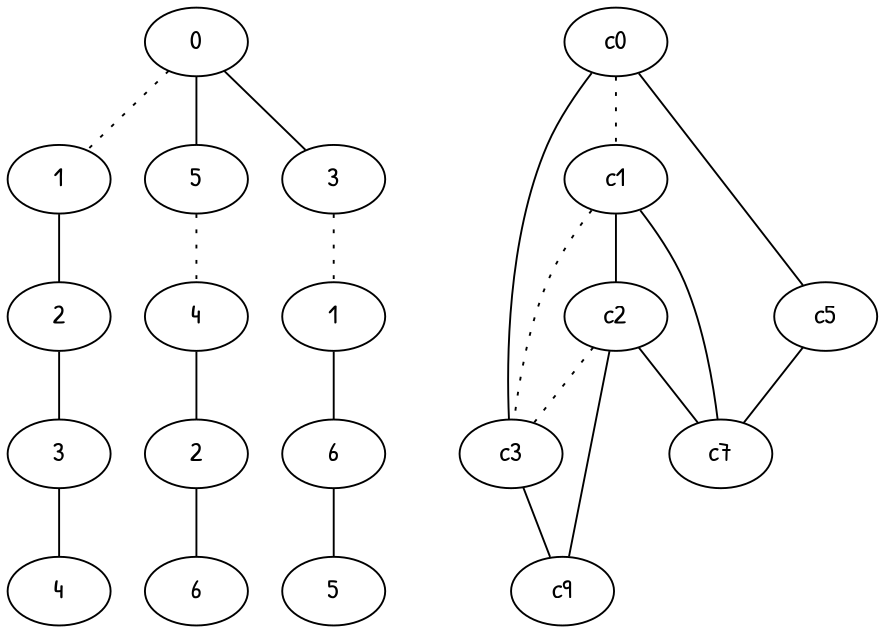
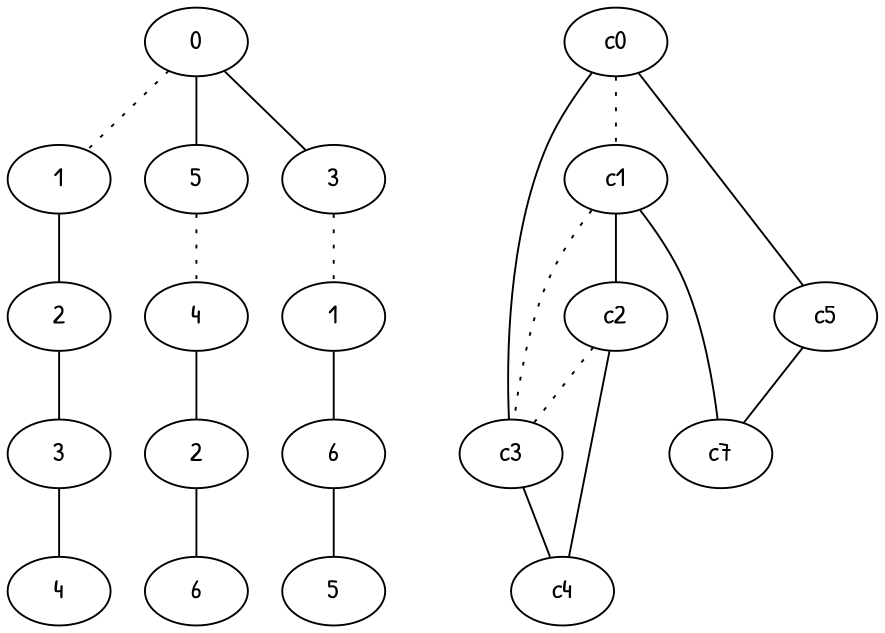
edge "c2" -- "c7": removed
node "c9": label "c9" -> "c4"
